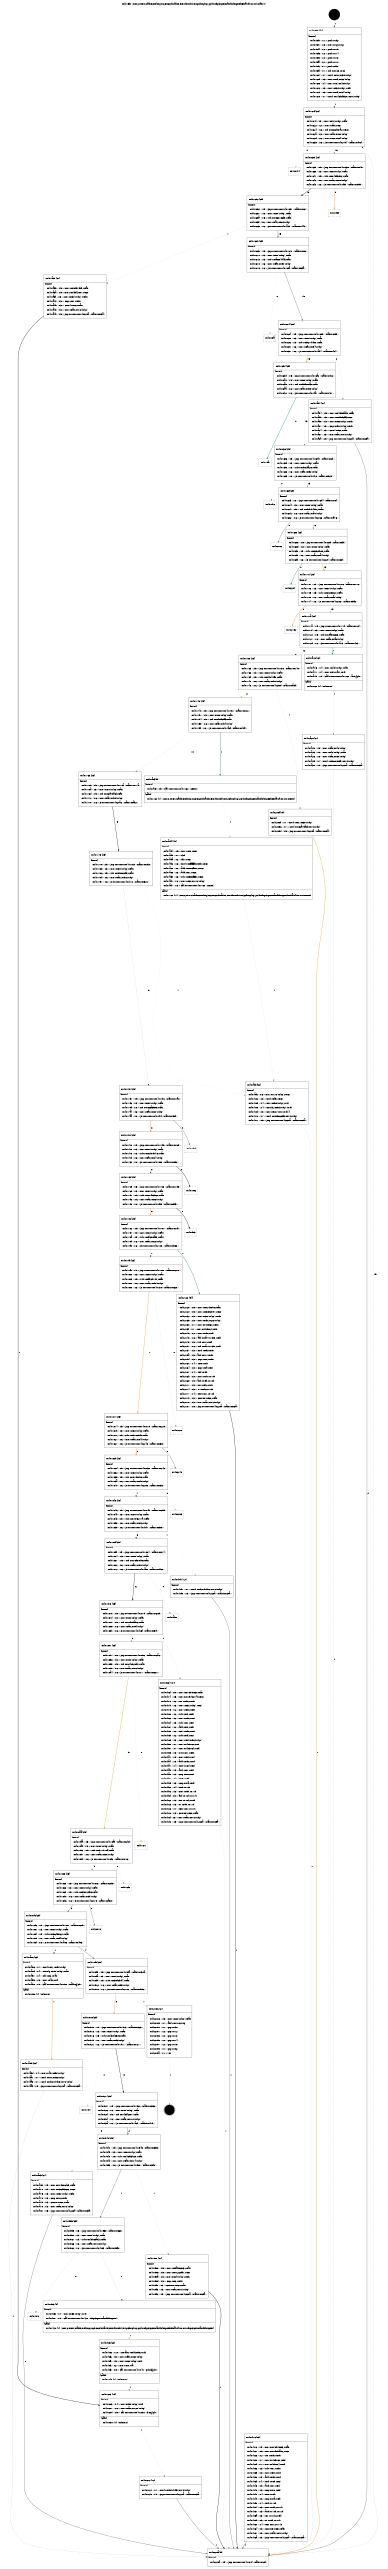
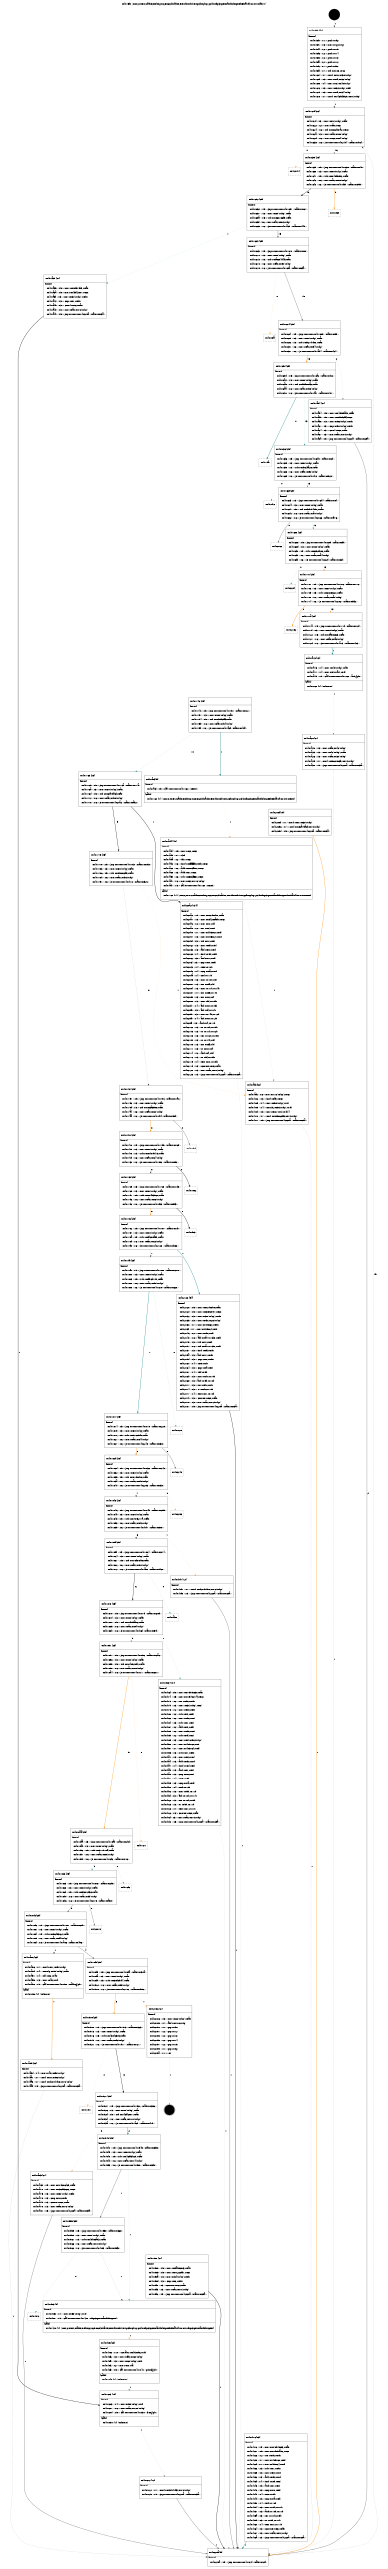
edge "0x4016e8 [25]" -> "0x401701 [25]": style bold -> dotted
edge "0x4016e8 [25]" -> "0x40222f": style bold -> dotted
node "0x401733 [25]": removed
node "0x4020a2 [134]": added
edge "0x4017fb [25]" -> "0x401814 [25]": color darkorange -> teal
edge "0x401940 [25]" -> "0x4019e0 [27]": now "0x401940 [25]" -> "0x401be3 [9]"
